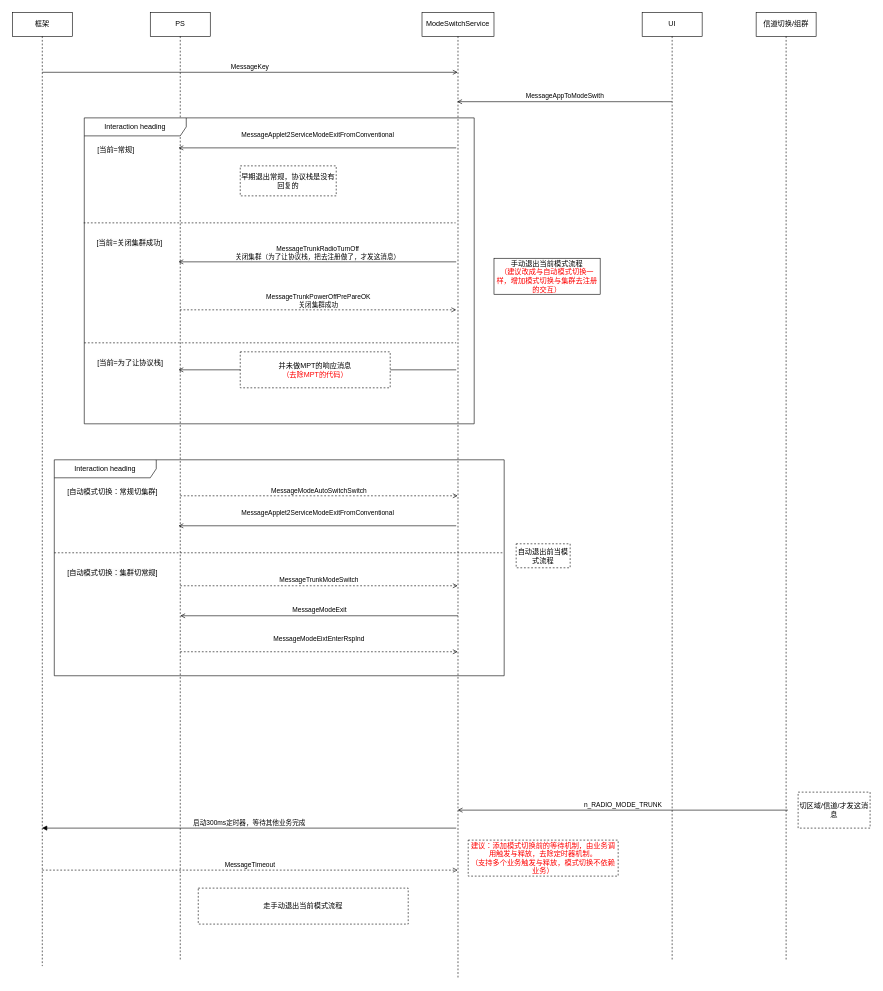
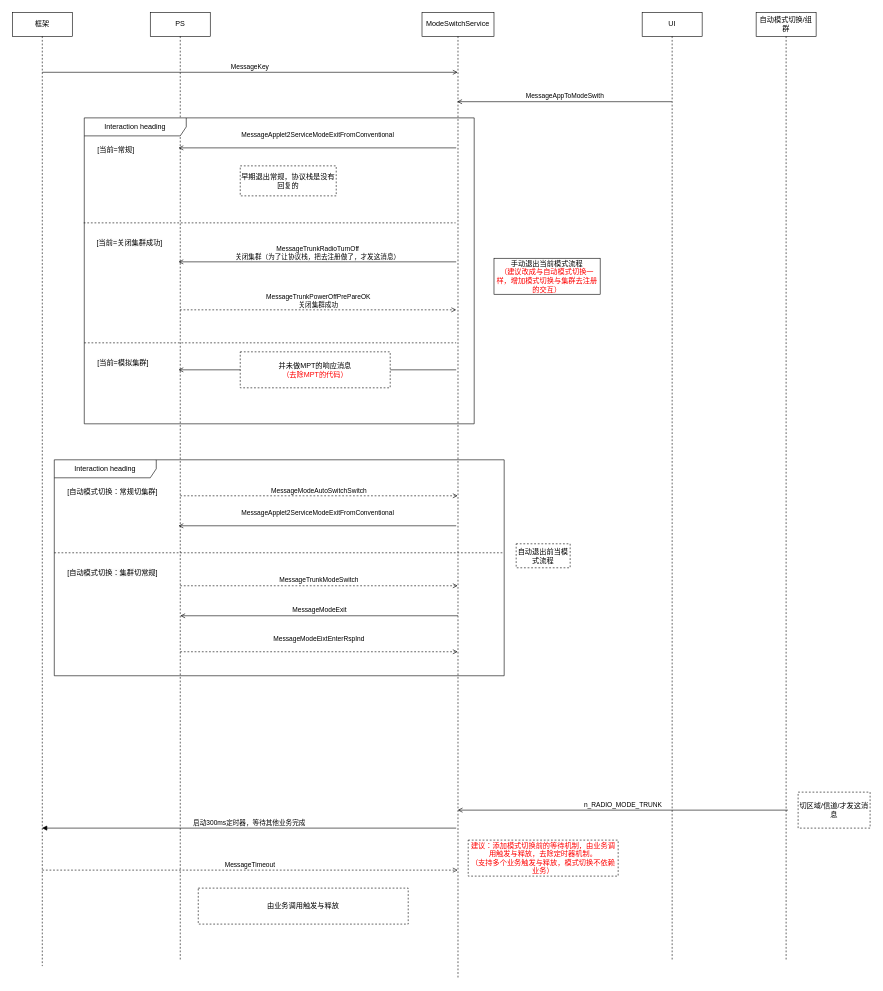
node "信道切换/组群": label "信道切换/组群" -> "自动模式切换/组群"
node "[当前=为了让协议栈]": label "[当前=为了让协议栈]" -> "[当前=模拟集群]"
node "走手动退出当前模式流程": label "走手动退出当前模式流程" -> "由业务调用触发与释放"
